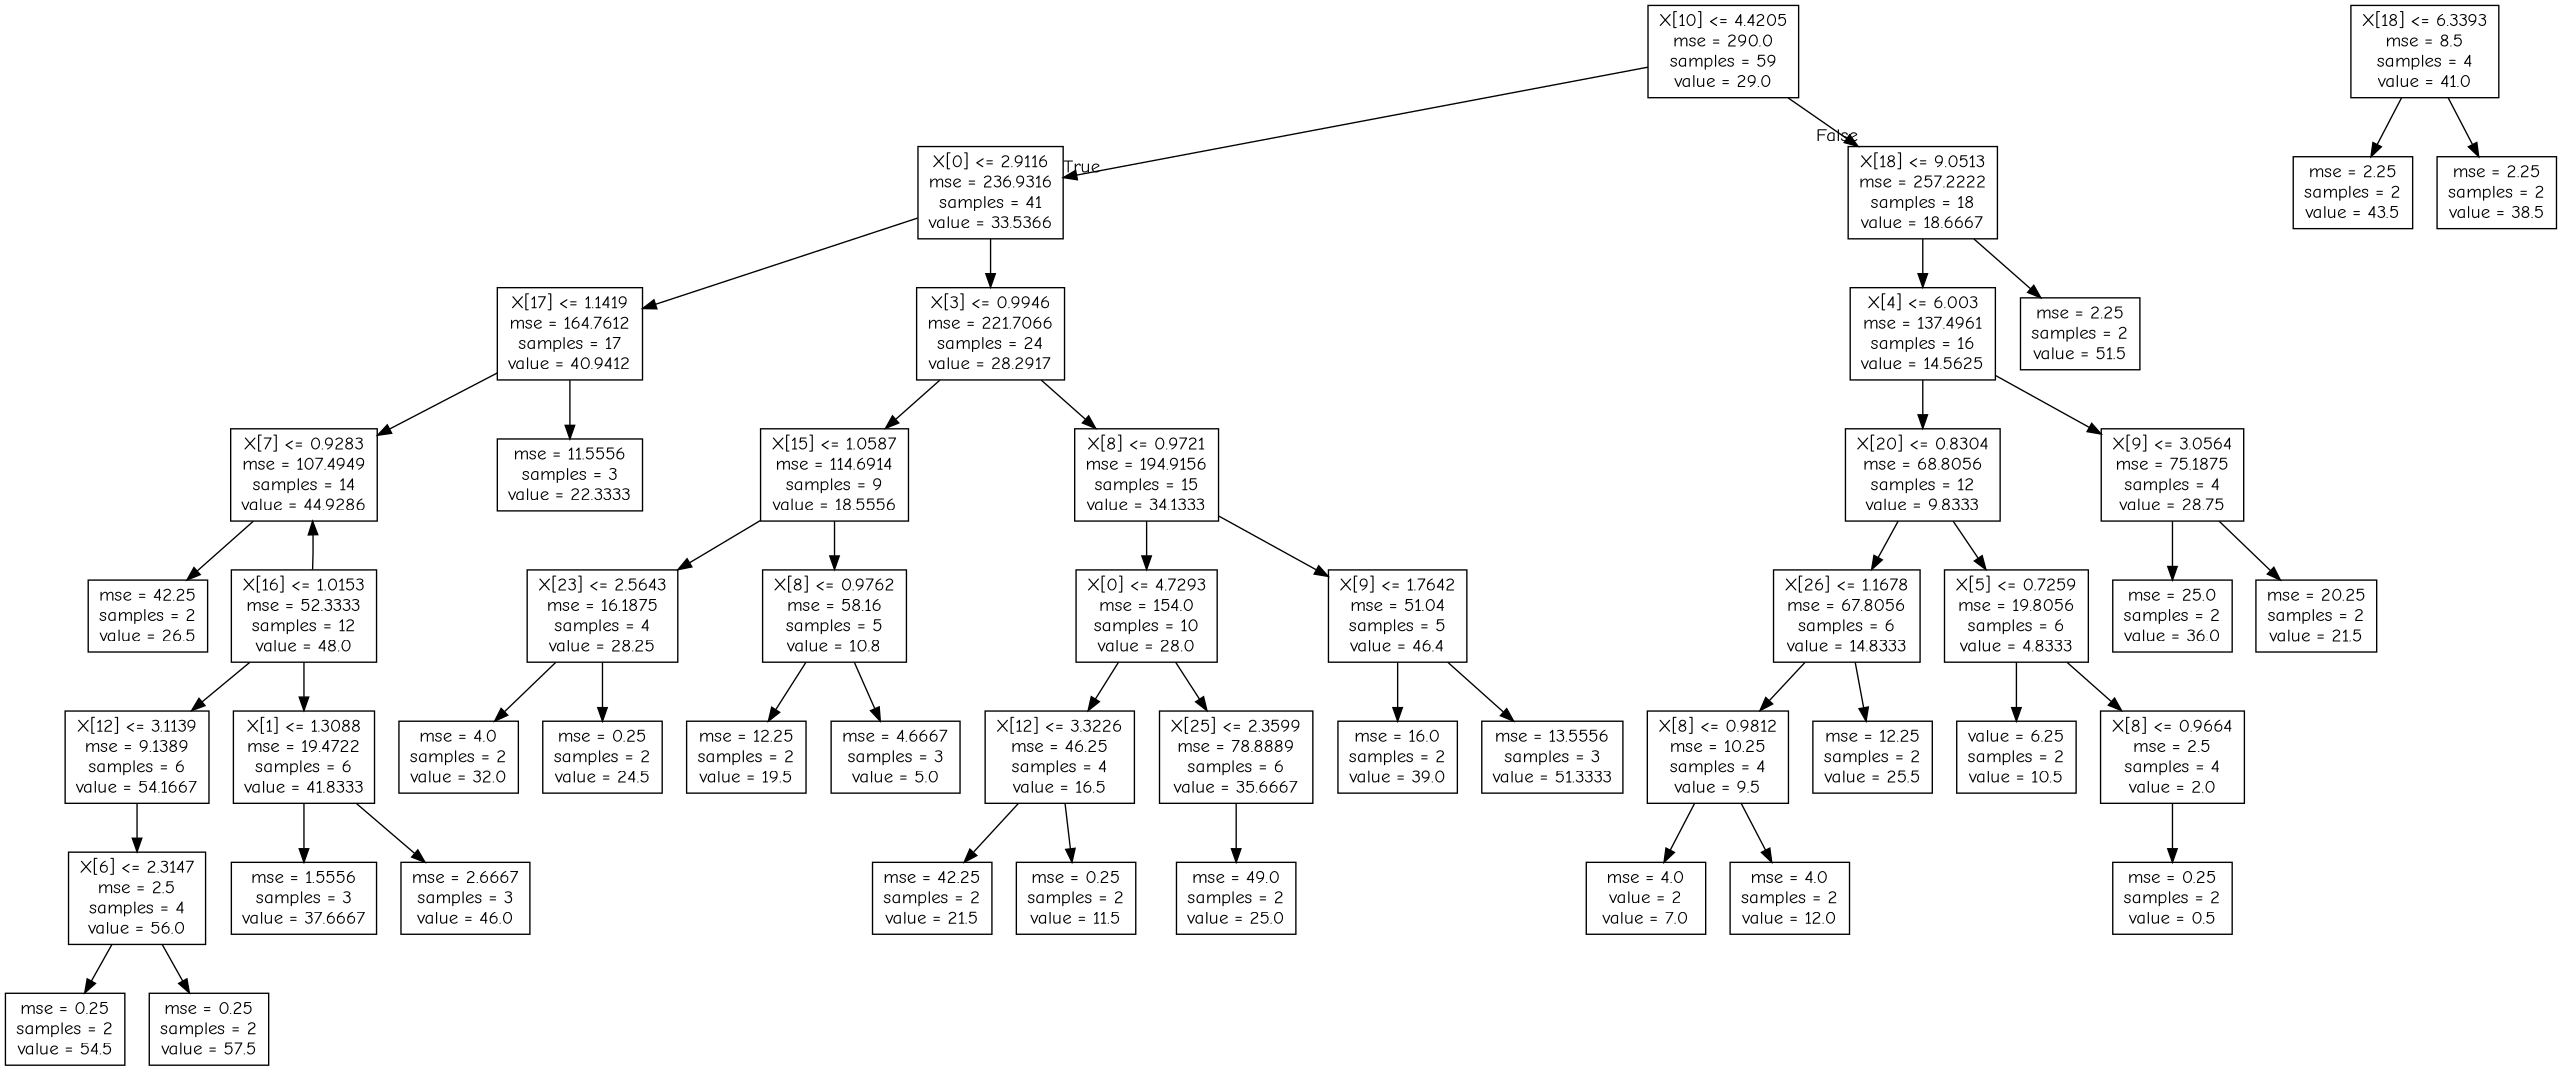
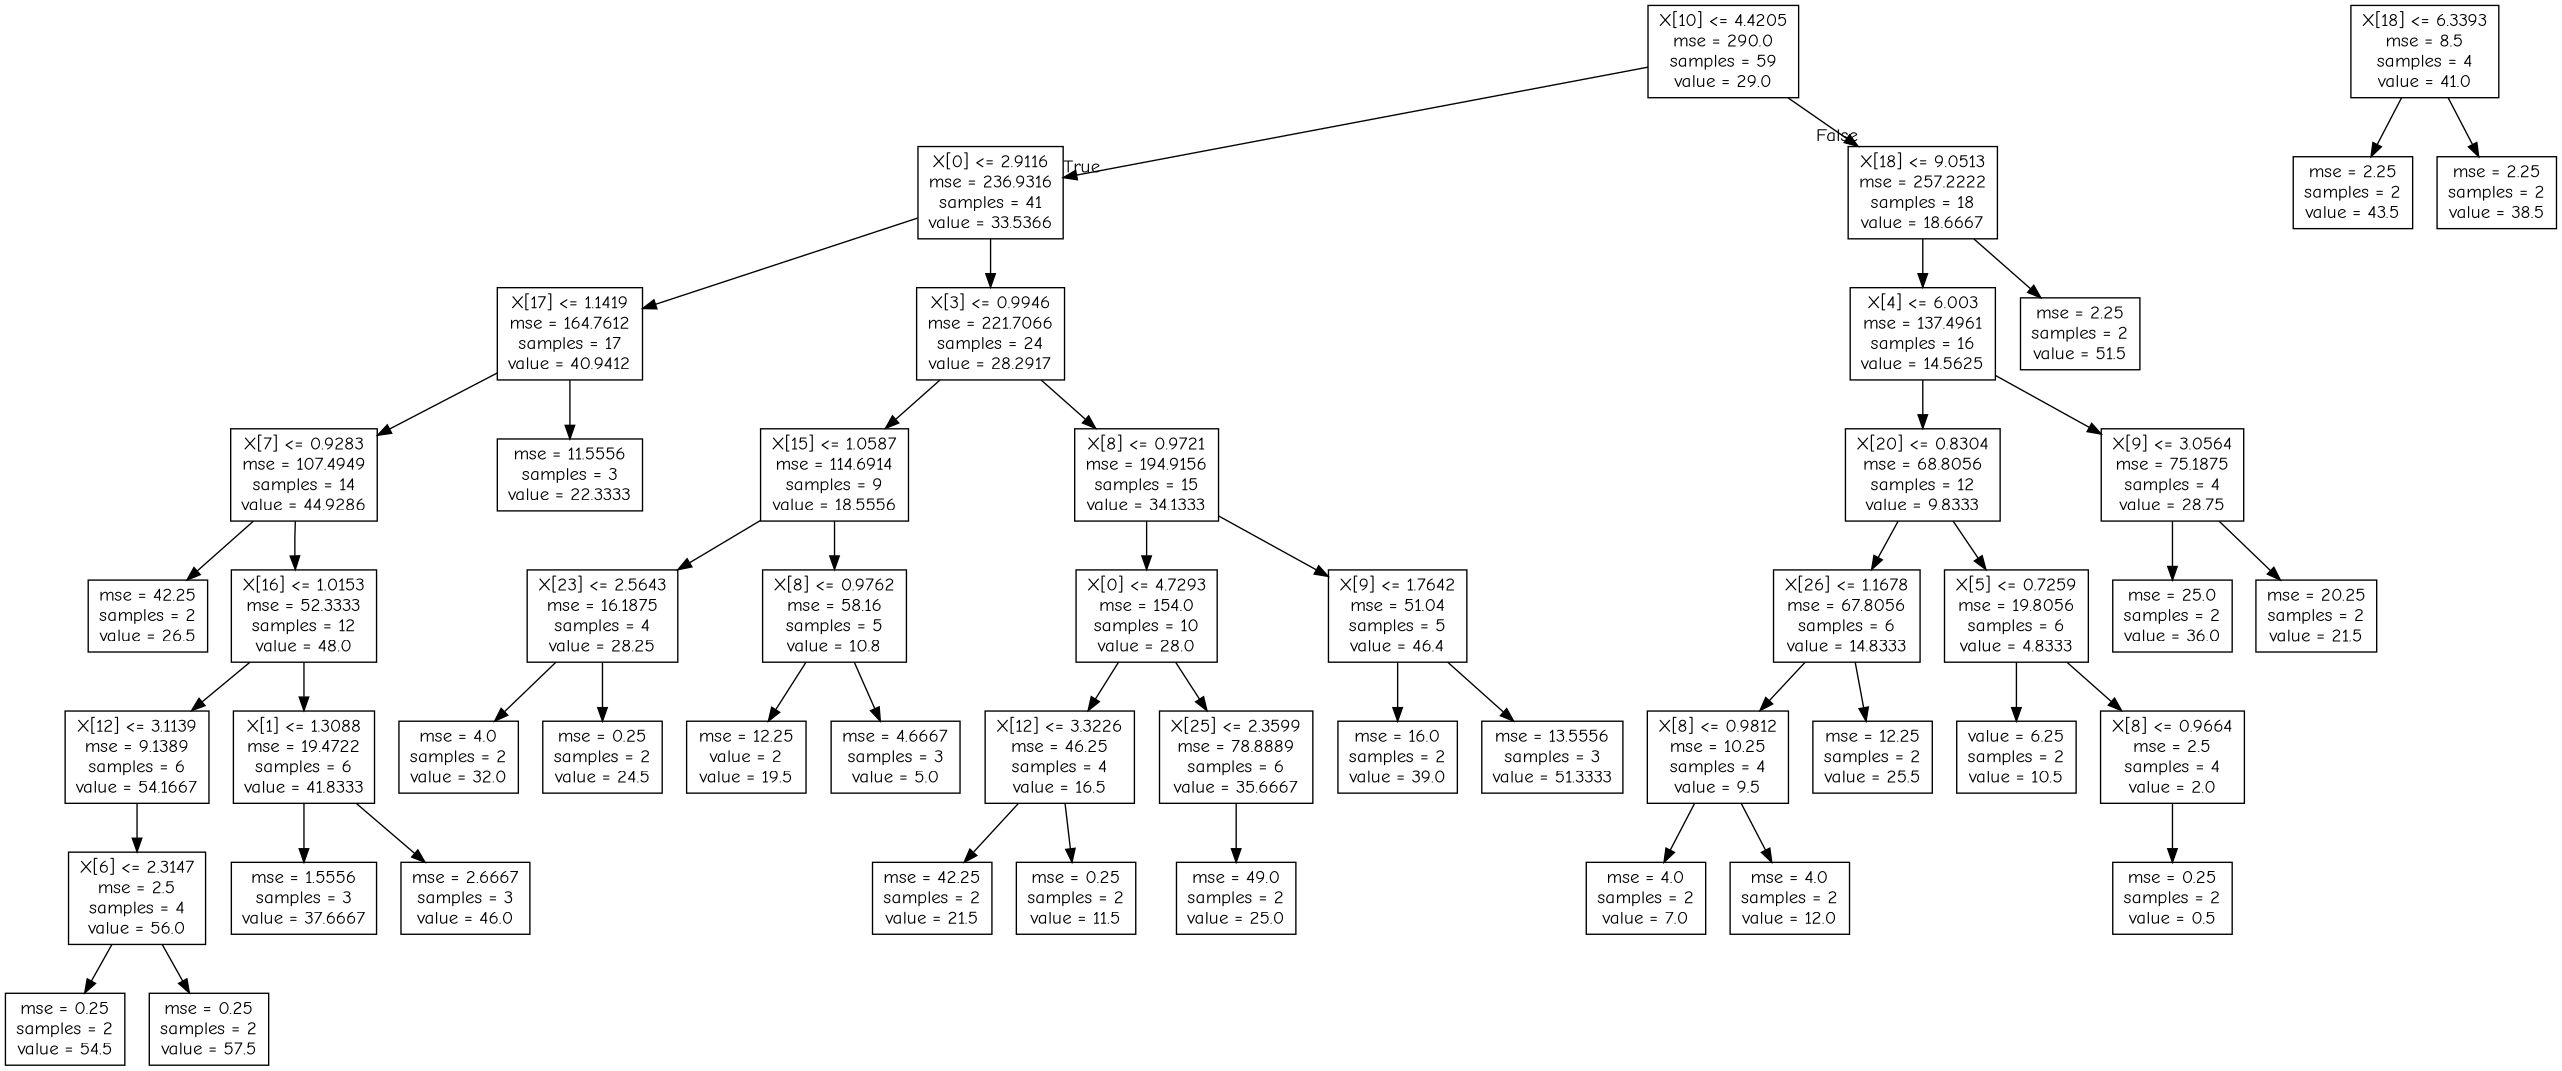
edge "X[16] <= 1.0153 mse = 52.3333 samples = 12 value = 48.0" -> "X[7] <= 0.9283 mse = 107.4949 samples = 14 value = 44.9286": reversed
node "mse = 12.25 samples = 2 value = 19.5": label "mse = 12.25 samples = 2 value = 19.5" -> "mse = 12.25 value = 2 value = 19.5"
node "mse = 4.0 value = 2 value = 7.0": label "mse = 4.0 value = 2 value = 7.0" -> "mse = 4.0 samples = 2 value = 7.0"
